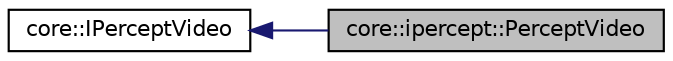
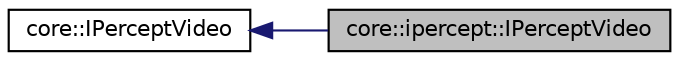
node "core::ipercept::PerceptVideo": label "core::ipercept::PerceptVideo" -> "core::ipercept::IPerceptVideo"
